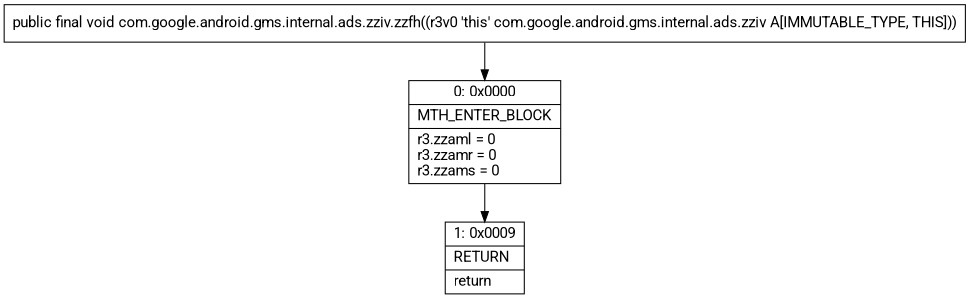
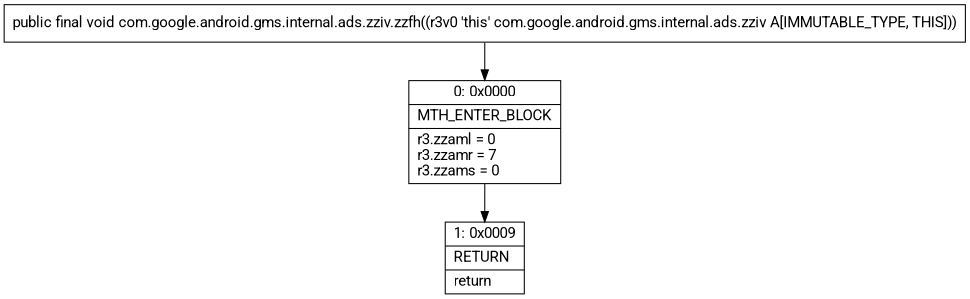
node "0: 0x0000": text "r3.zzamr = 0" -> "r3.zzamr = 7"
